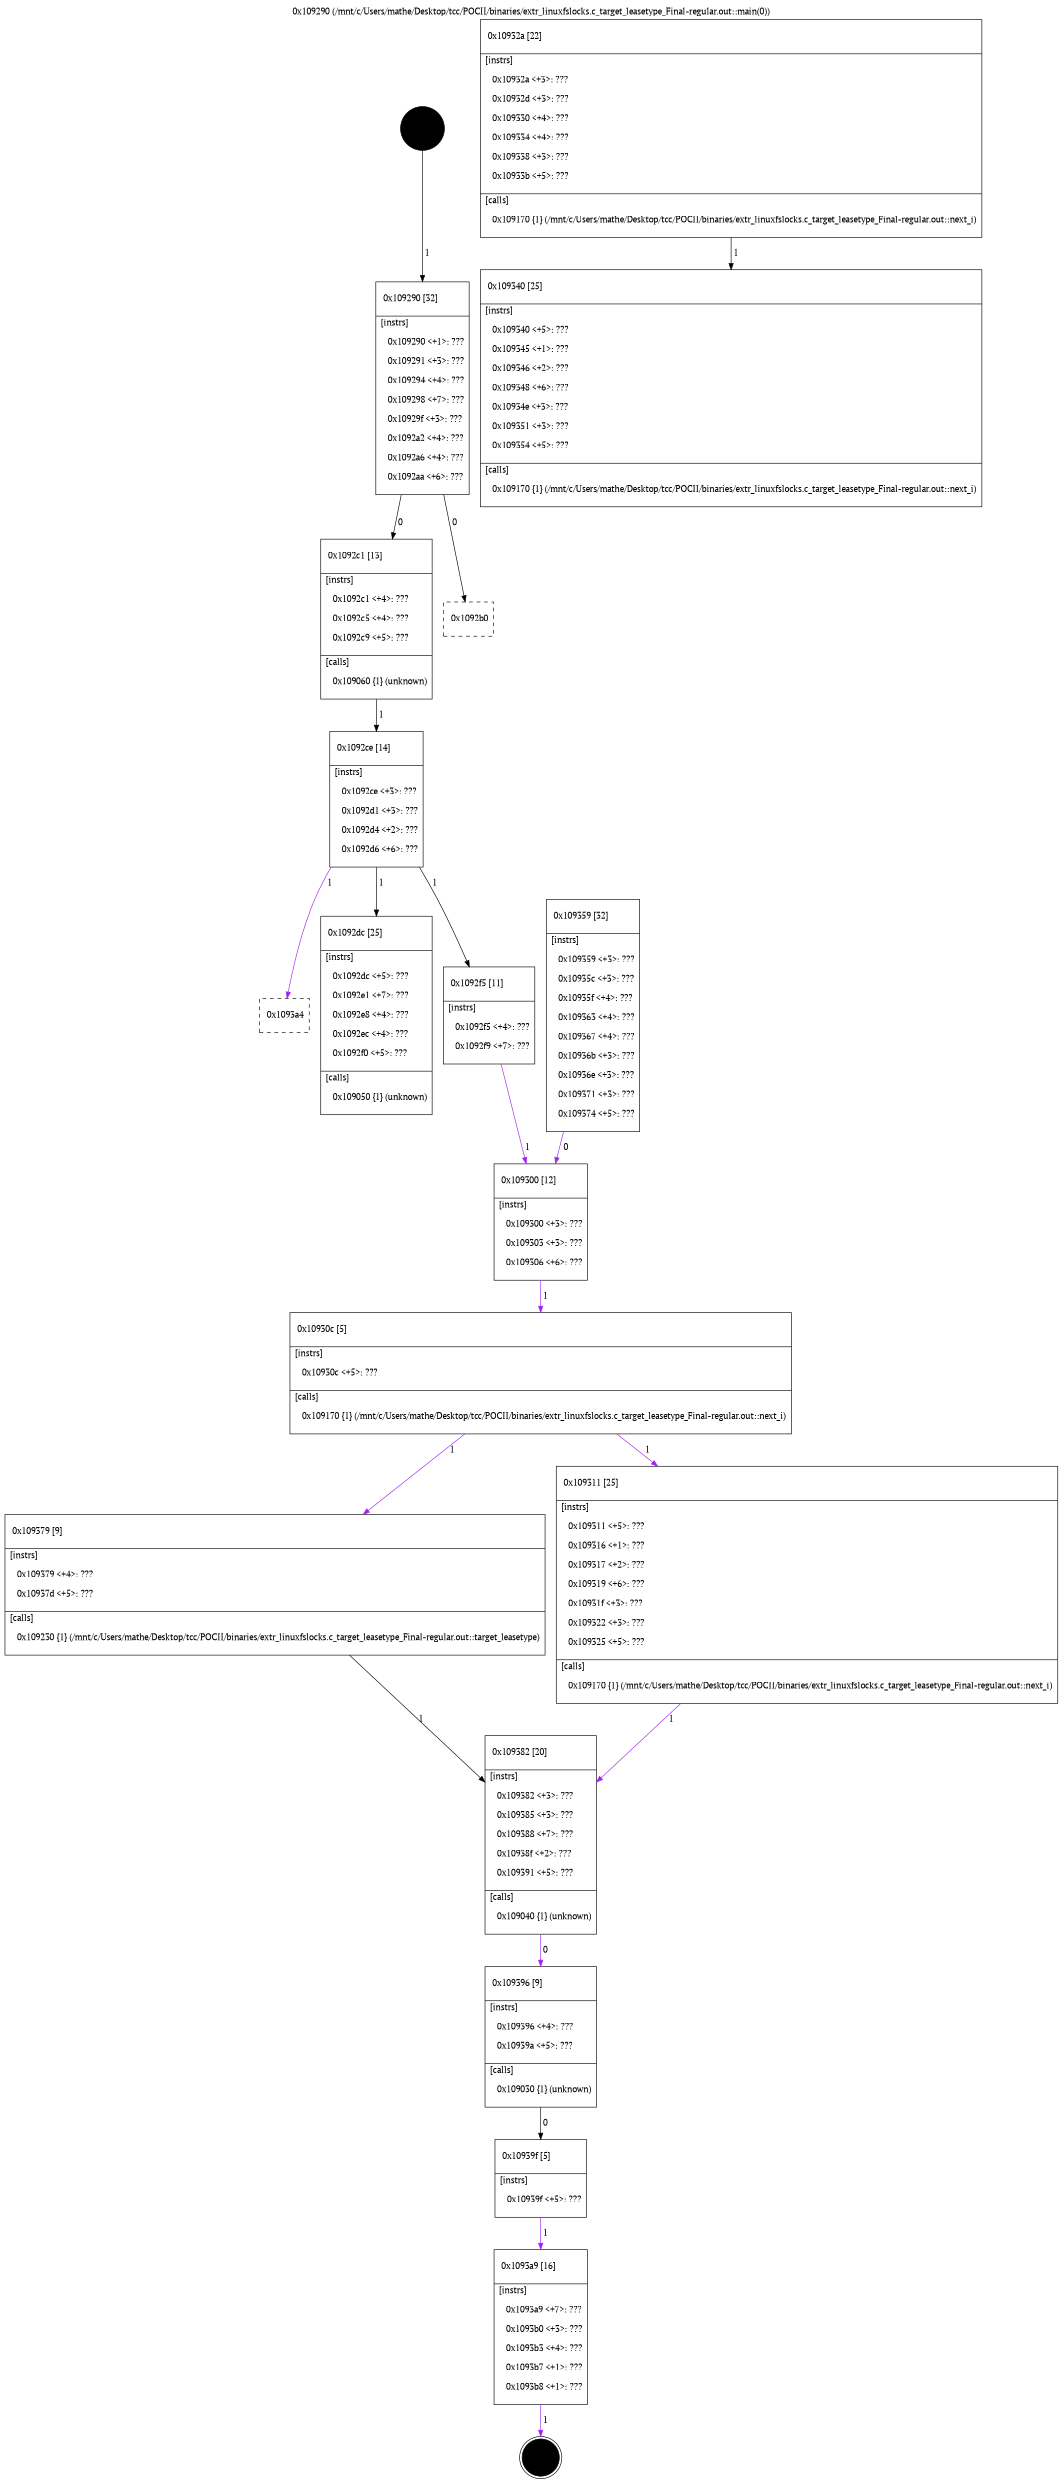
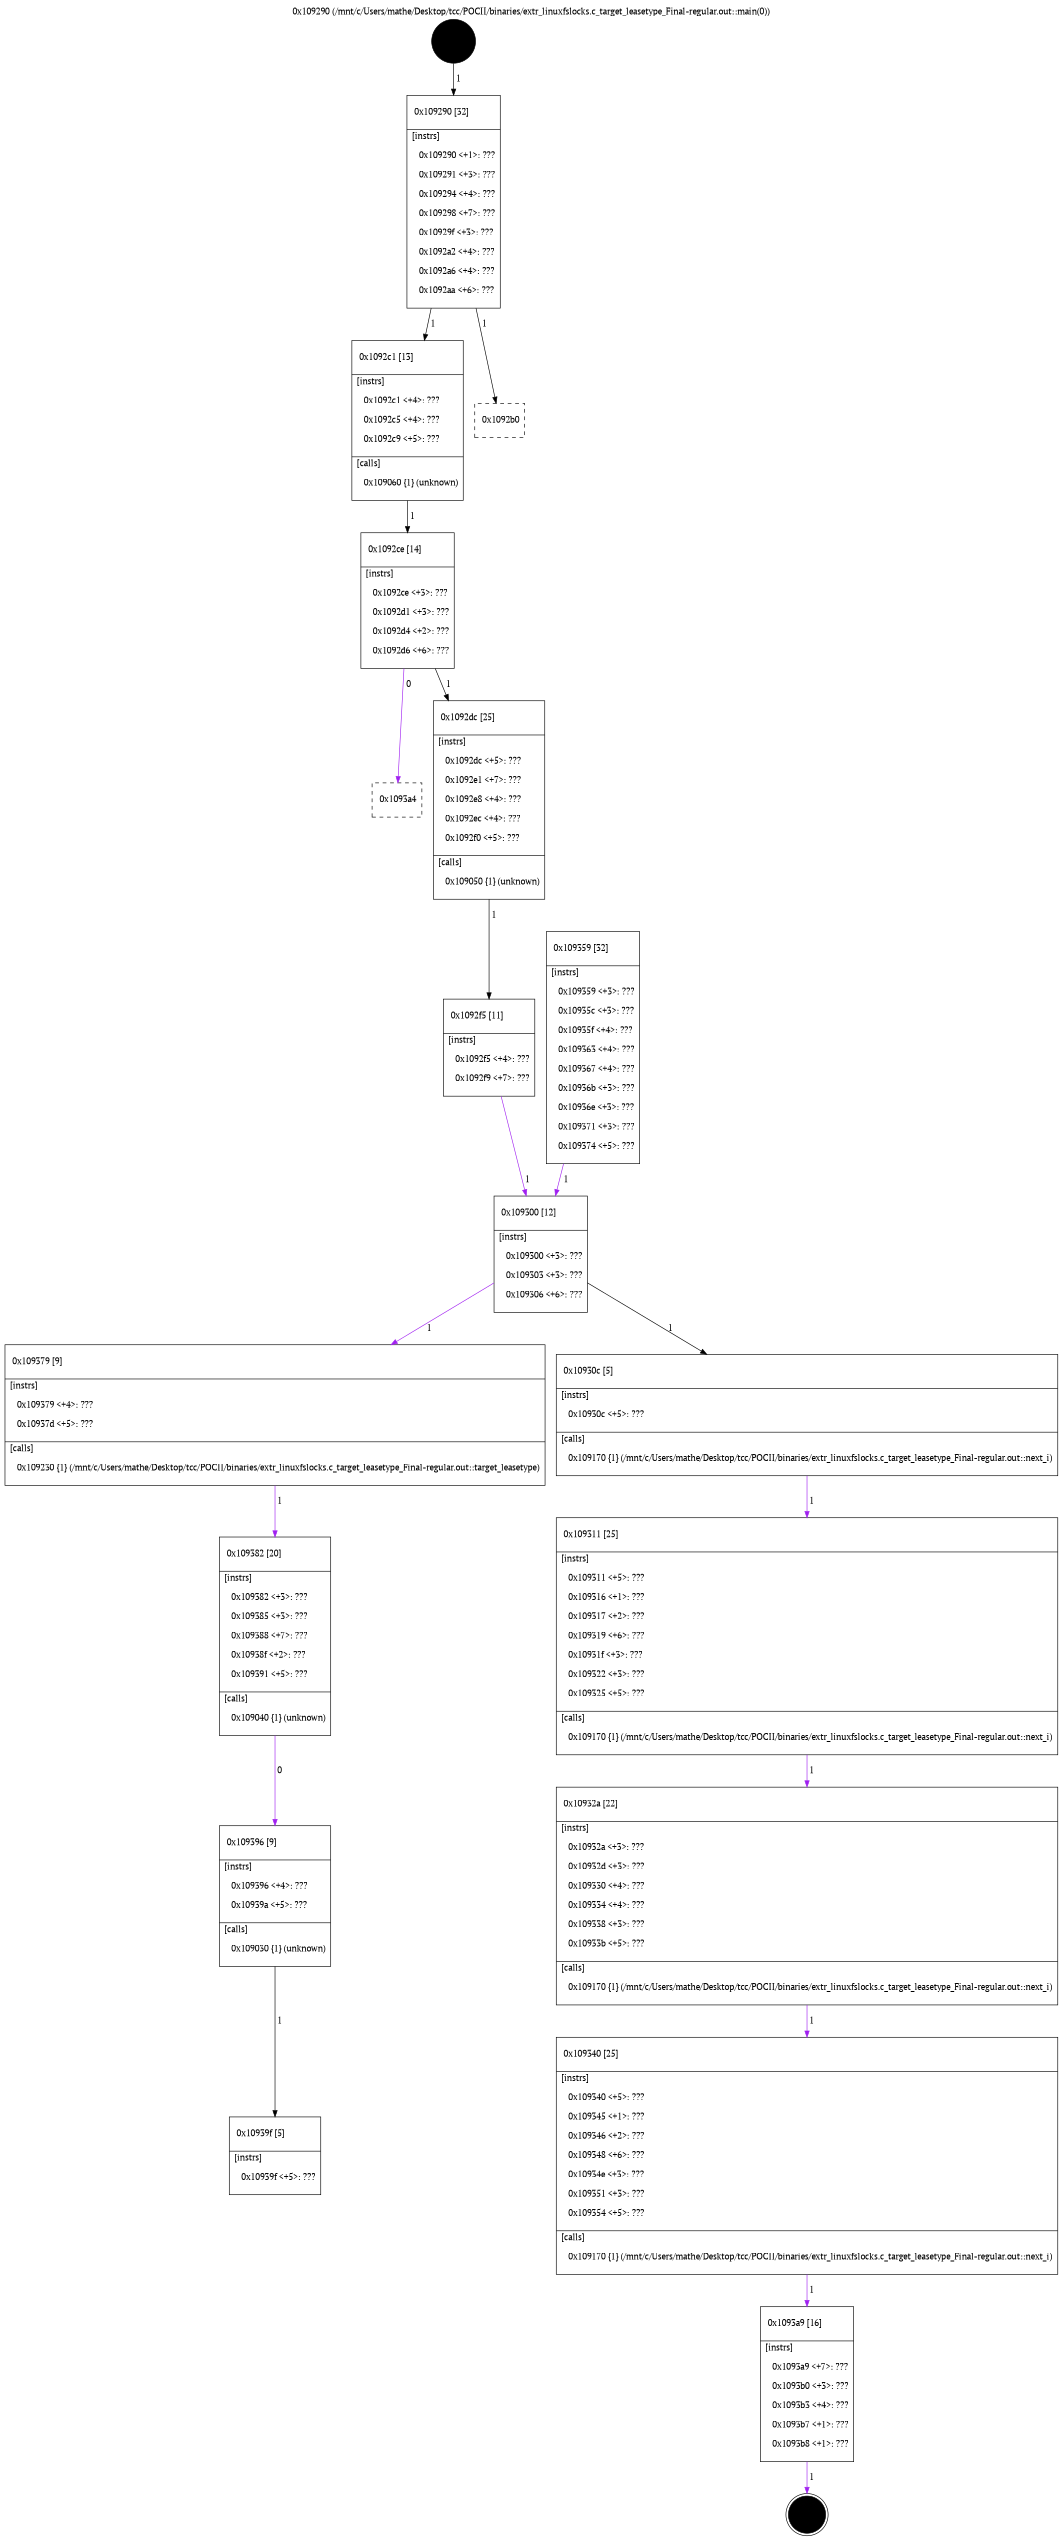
edge "0x10932a [22]" -> "0x109340 [25]": color black -> purple
edge "0x109290 [32]" -> "0x1092c1 [13]": label " 0" -> " 1"
edge "0x109290 [32]" -> "0x1092b0": label " 0" -> " 1"
edge "0x1092ce [14]" -> "0x1093a4": label " 1" -> " 0"
edge "0x1092ce [14]" -> "0x1092f5 [11]": now "0x1092dc [25]" -> "0x1092f5 [11]"
edge "0x109359 [32]" -> "0x109300 [12]": label " 0" -> " 1"
edge "0x109300 [12]" -> "0x10930c [5]": color purple -> black
edge "0x10930c [5]" -> "0x109379 [9]": now "0x109300 [12]" -> "0x109379 [9]"
edge "0x109379 [9]" -> "0x109382 [20]": color black -> purple
edge "0x109311 [25]" -> "0x109382 [20]": now "0x109311 [25]" -> "0x10932a [22]"
edge "0x109396 [9]" -> "0x10939f [5]": label " 0" -> " 1"
edge "0x10939f [5]" -> "0x1093a9 [16]": now "0x109340 [25]" -> "0x1093a9 [16]"
